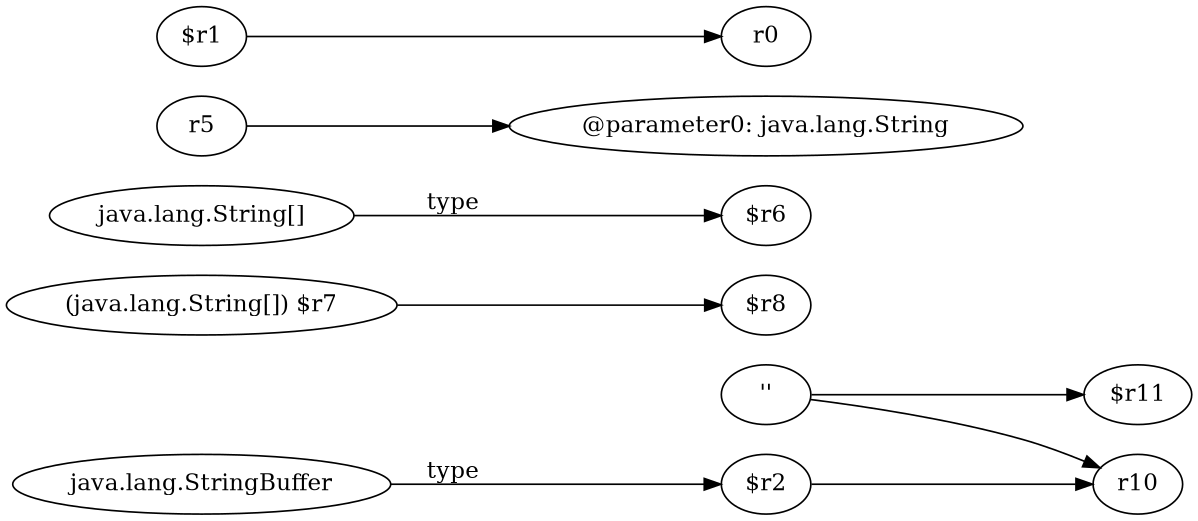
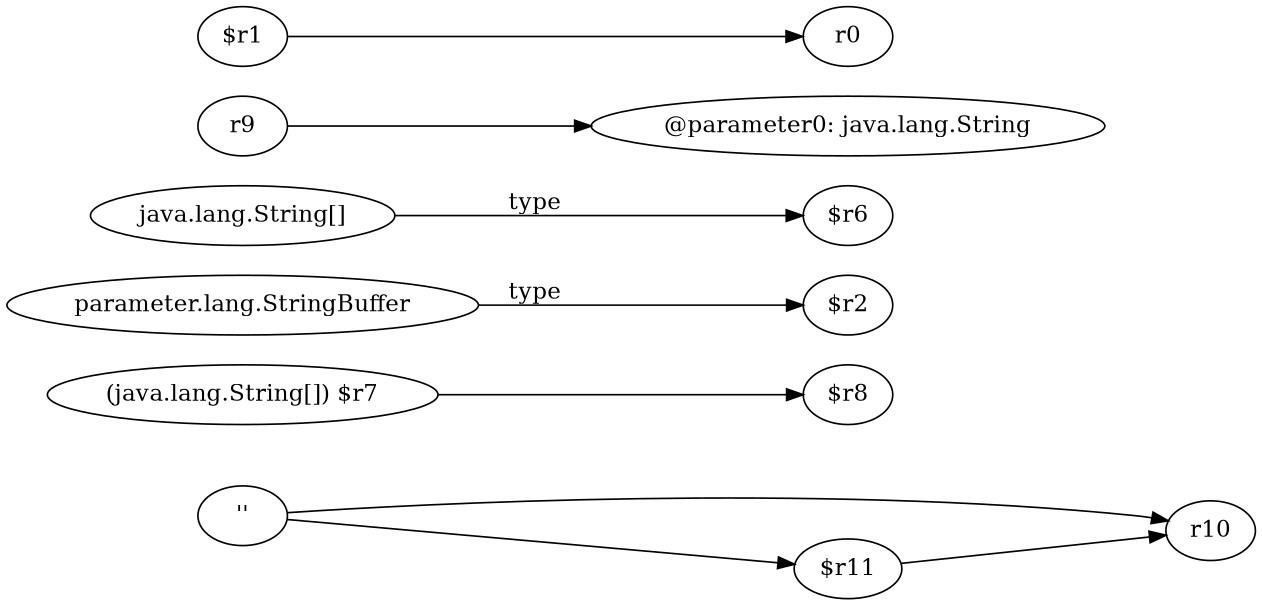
node "r5": label "r5" -> "r9"
node "java.lang.StringBuffer": label "java.lang.StringBuffer" -> "parameter.lang.StringBuffer"
edge "$r2" -> "r10": now "$r11" -> "r10"
